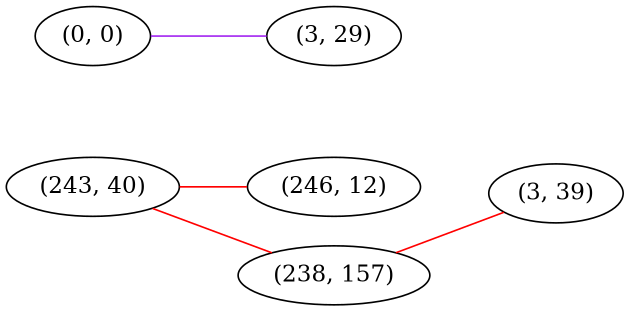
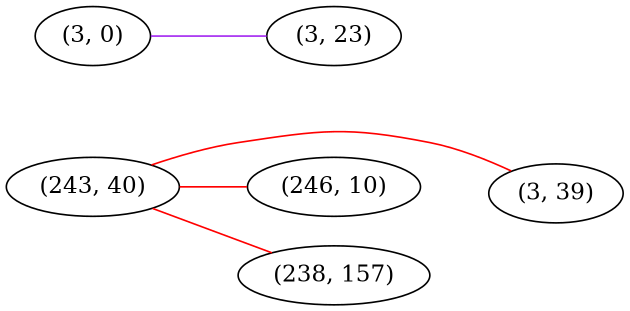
node "(0, 0)": label "(0, 0)" -> "(3, 0)"
node "(3, 29)": label "(3, 29)" -> "(3, 23)"
node "(246, 12)": label "(246, 12)" -> "(246, 10)"
edge "(3, 39)" -- "(238, 157)": now "(3, 39)" -- "(243, 40)"
